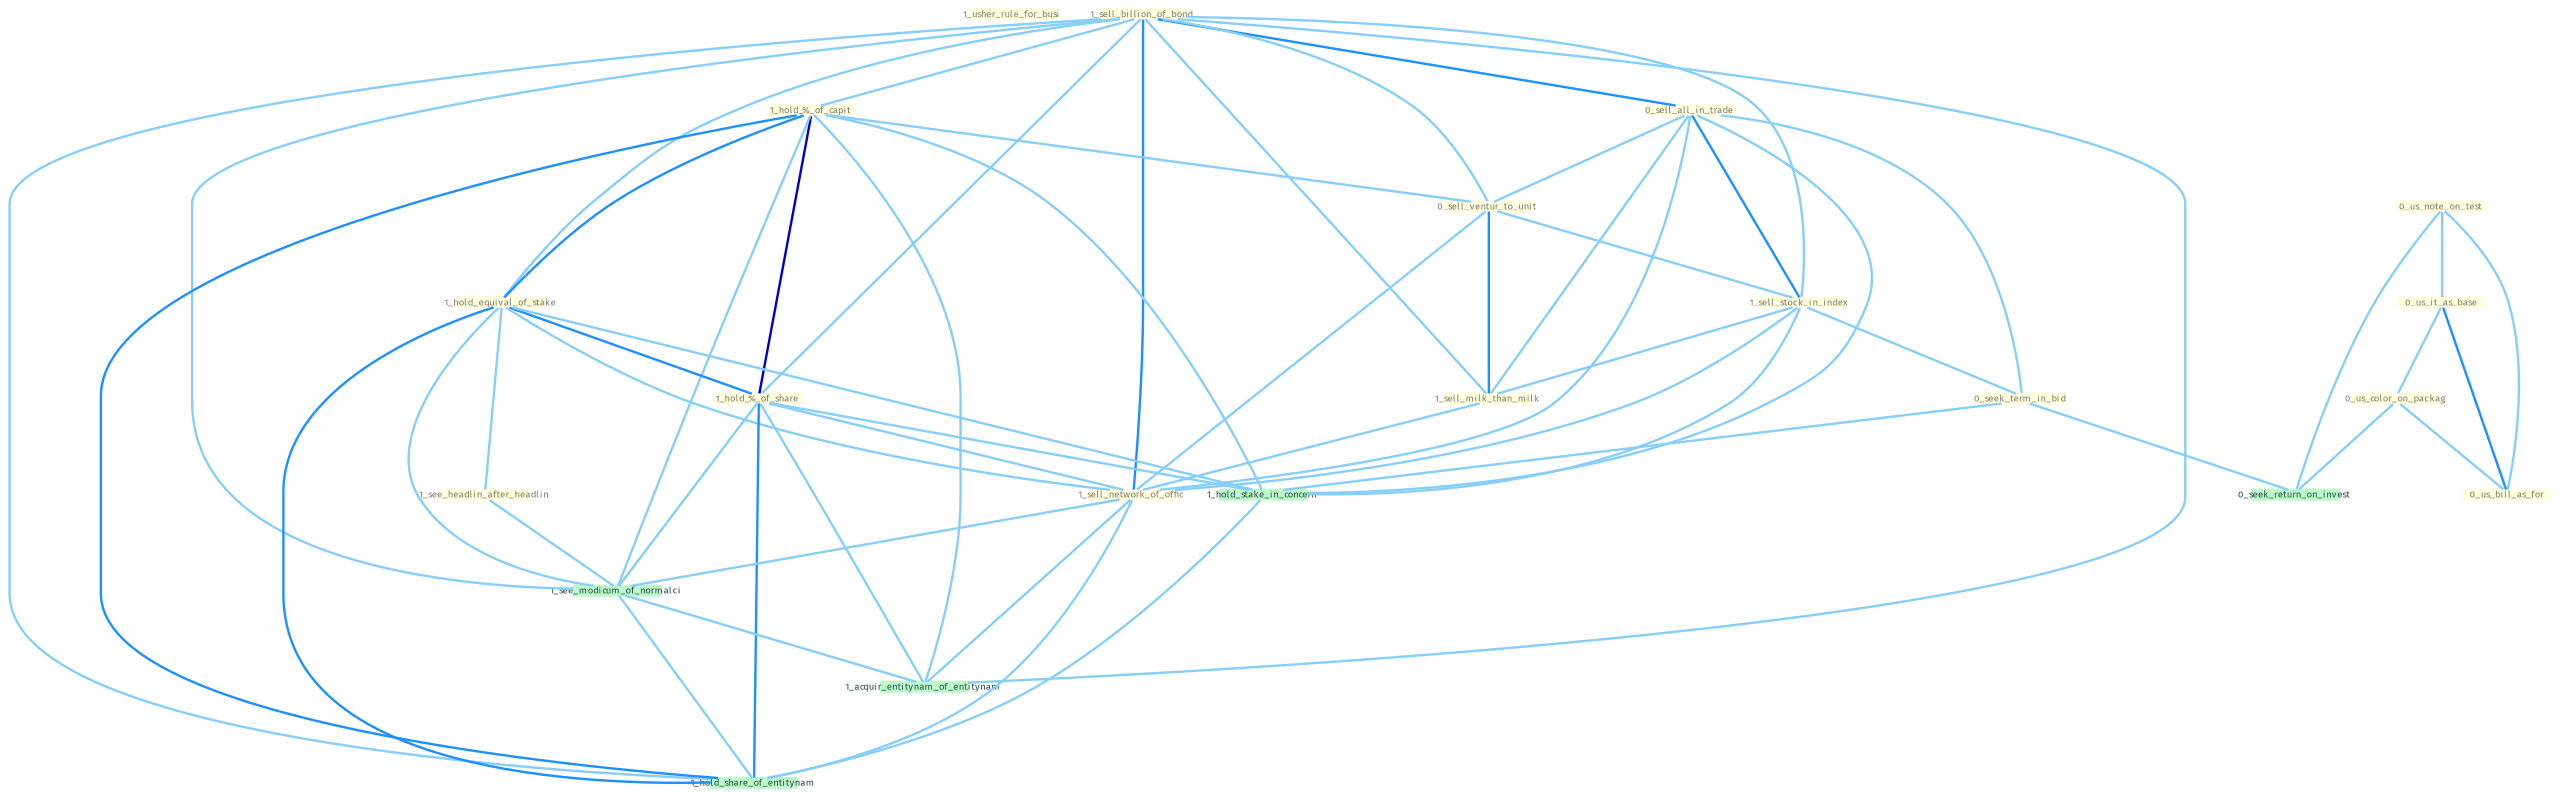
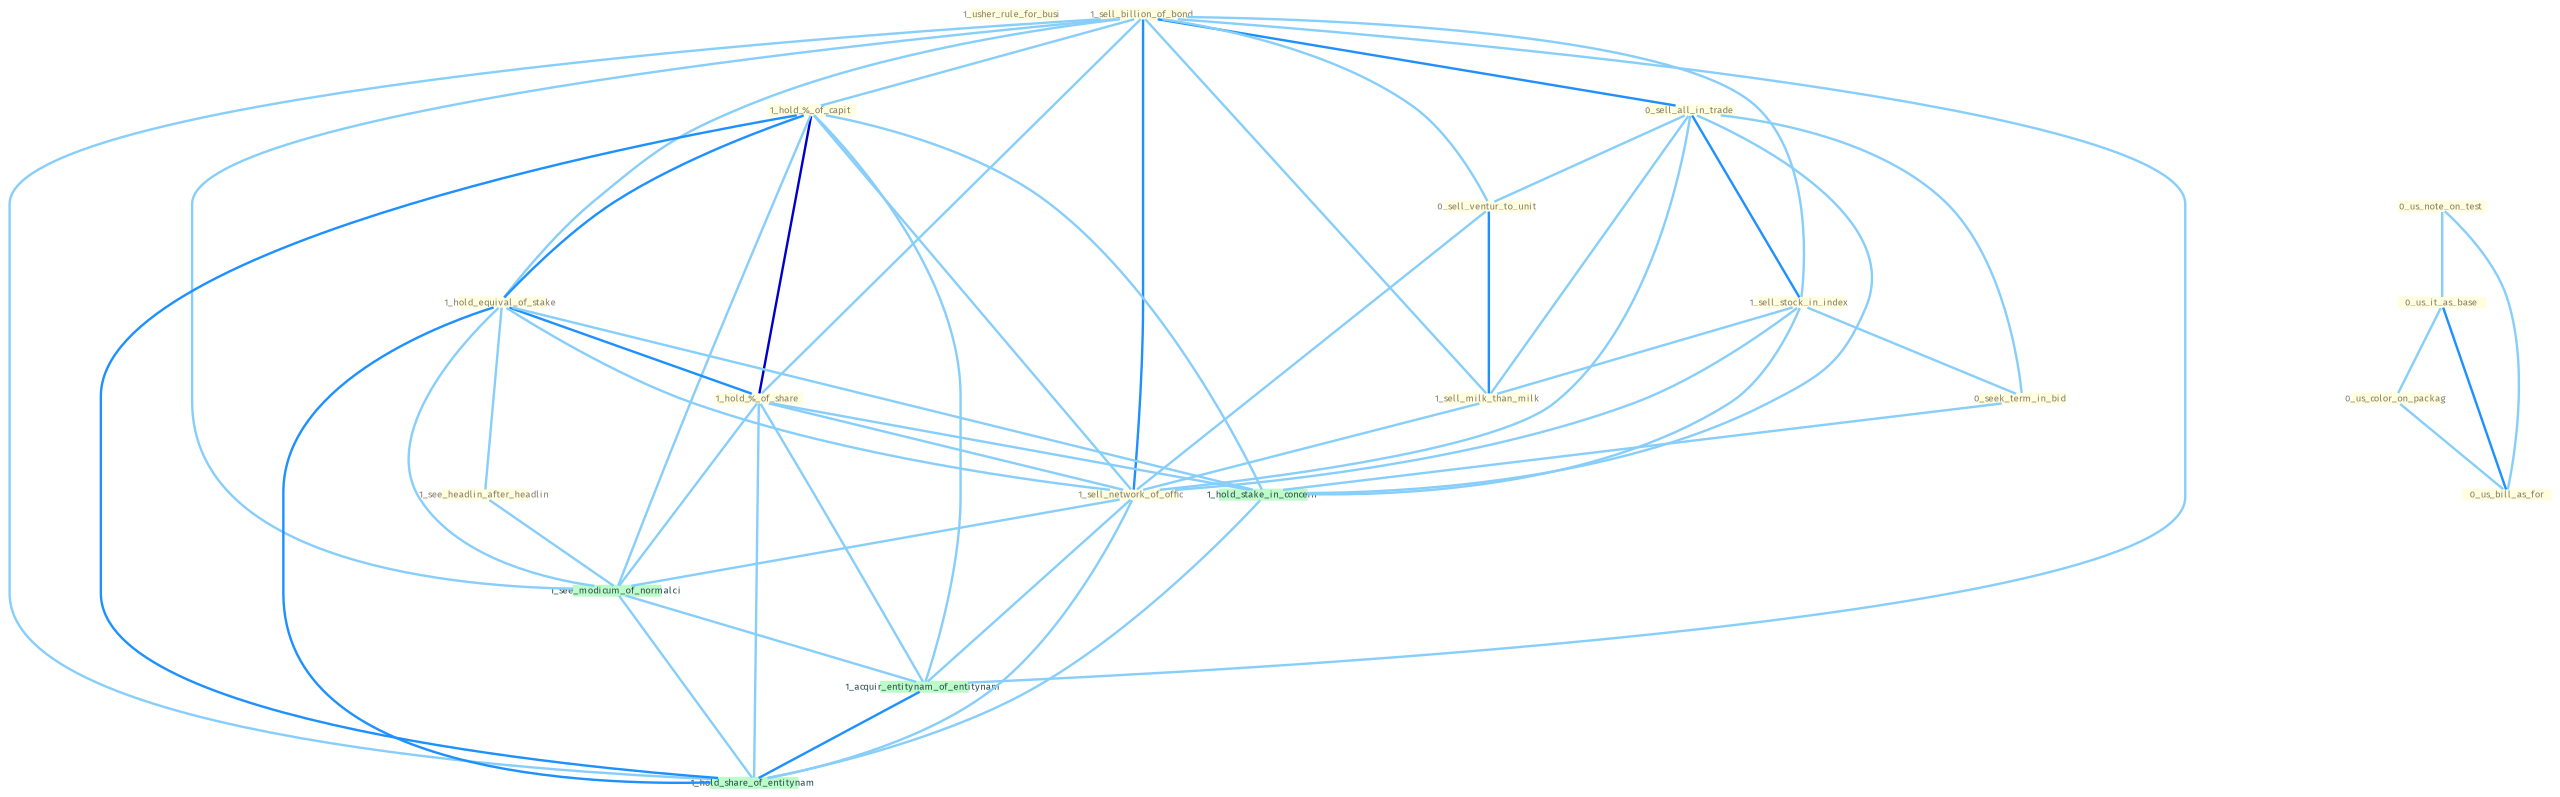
edge "1_hold_%_of_capit" -- "0_sell_ventur_to_unit": now "1_hold_%_of_capit" -- "1_sell_network_of_offic"
edge "0_sell_ventur_to_unit" -- "1_sell_stock_in_index": removed
node "0_seek_return_on_invest": removed
edge "1_hold_%_of_share" -- "1_hold_share_of_entitynam": color #1e90ff -> #87cefa
edge "1_acquir_entitynam_of_entitynam" -- "1_hold_share_of_entitynam": added
